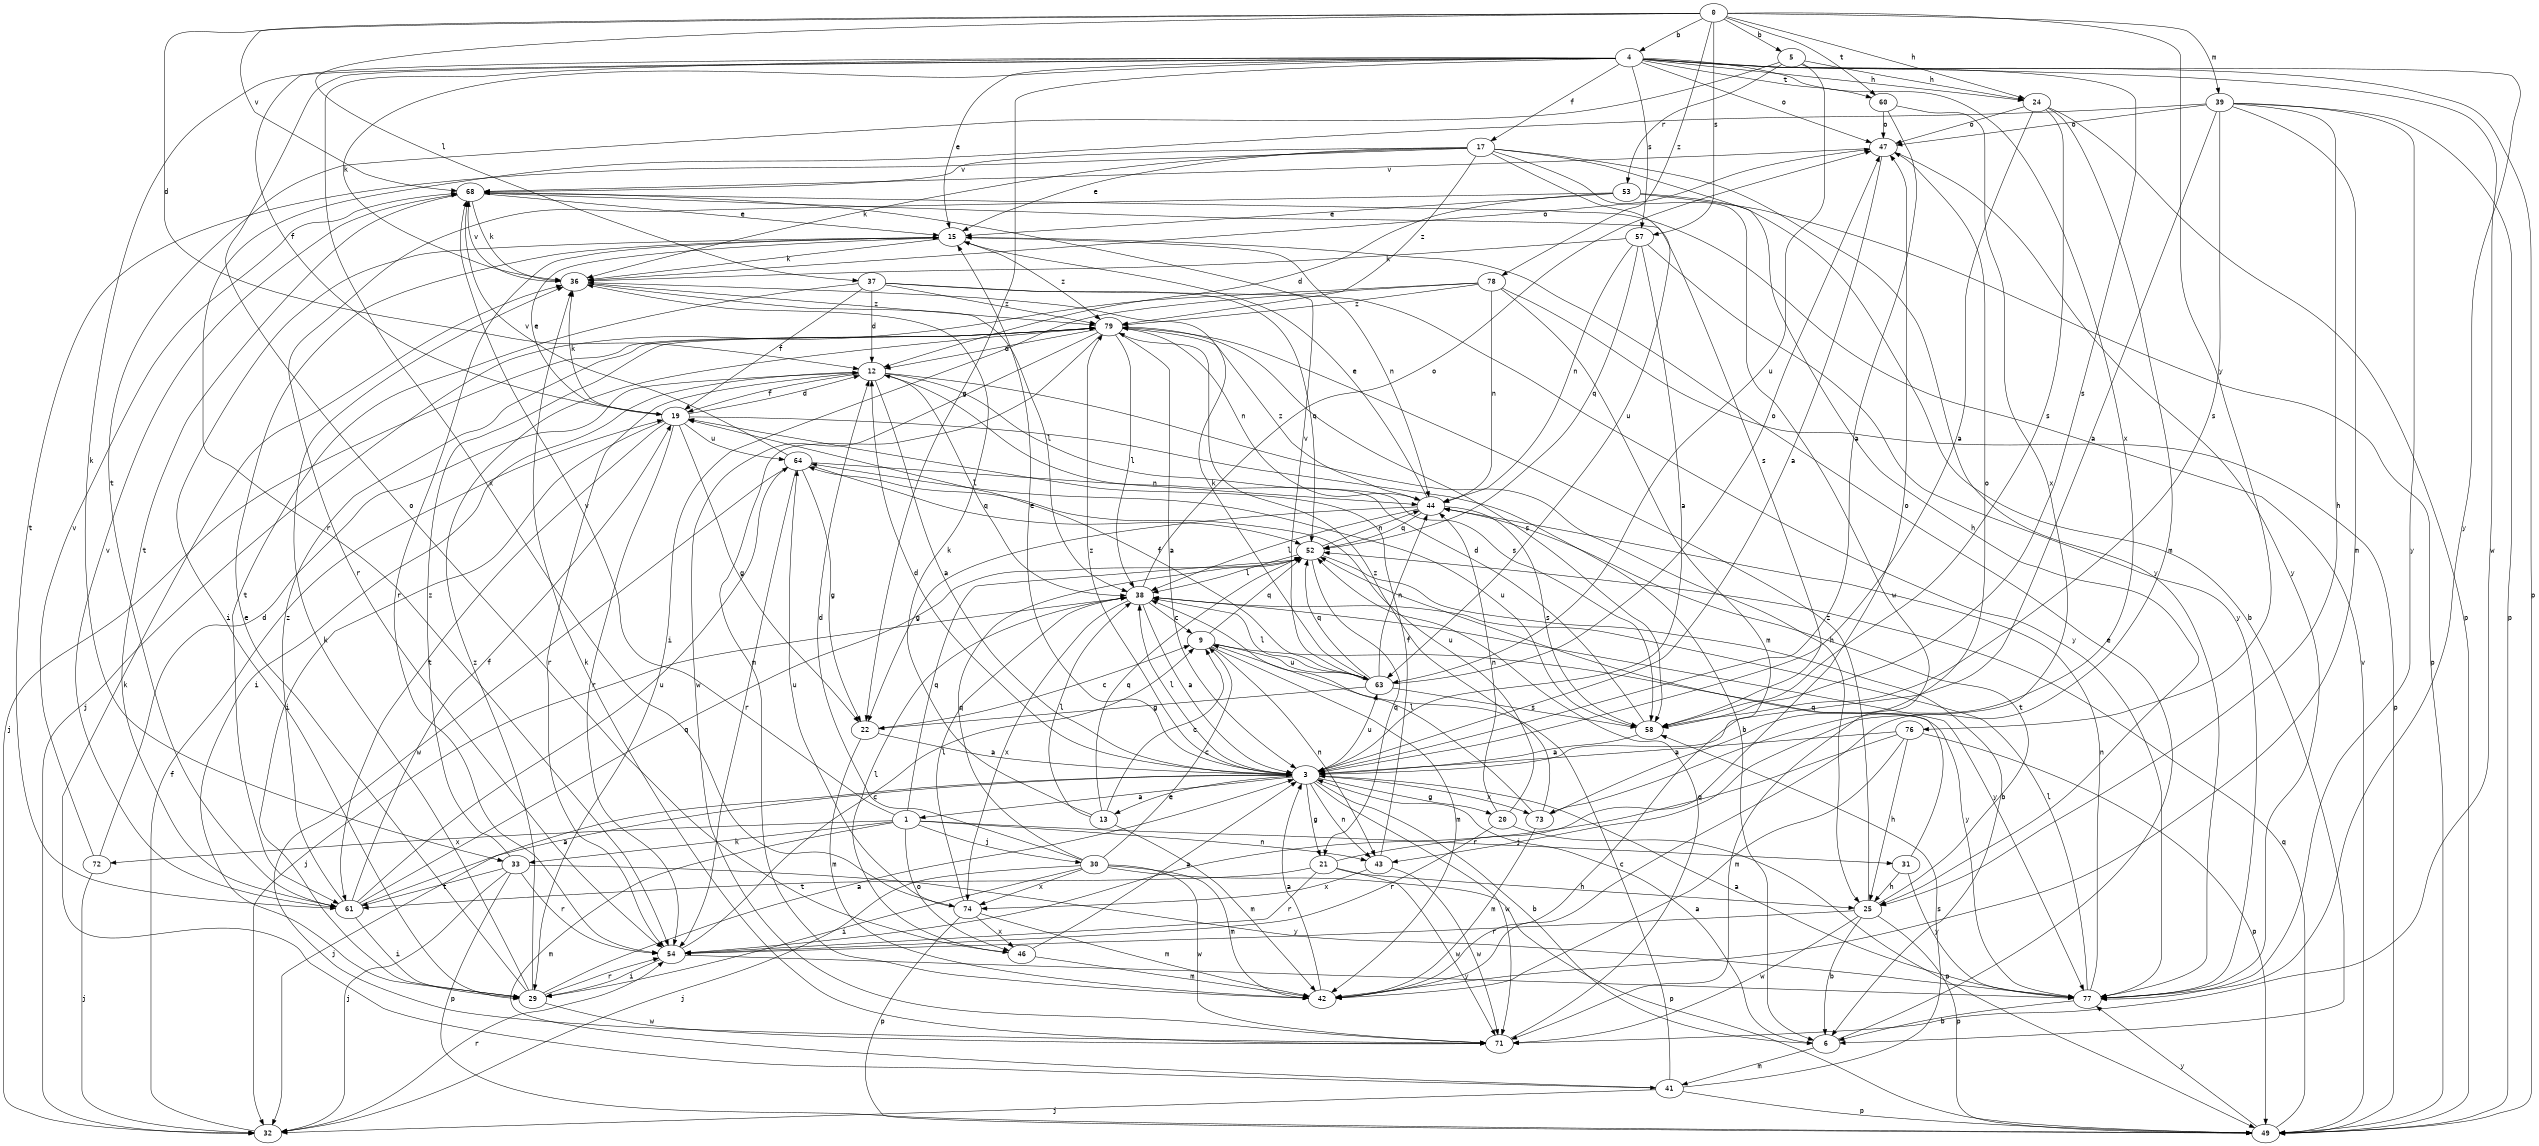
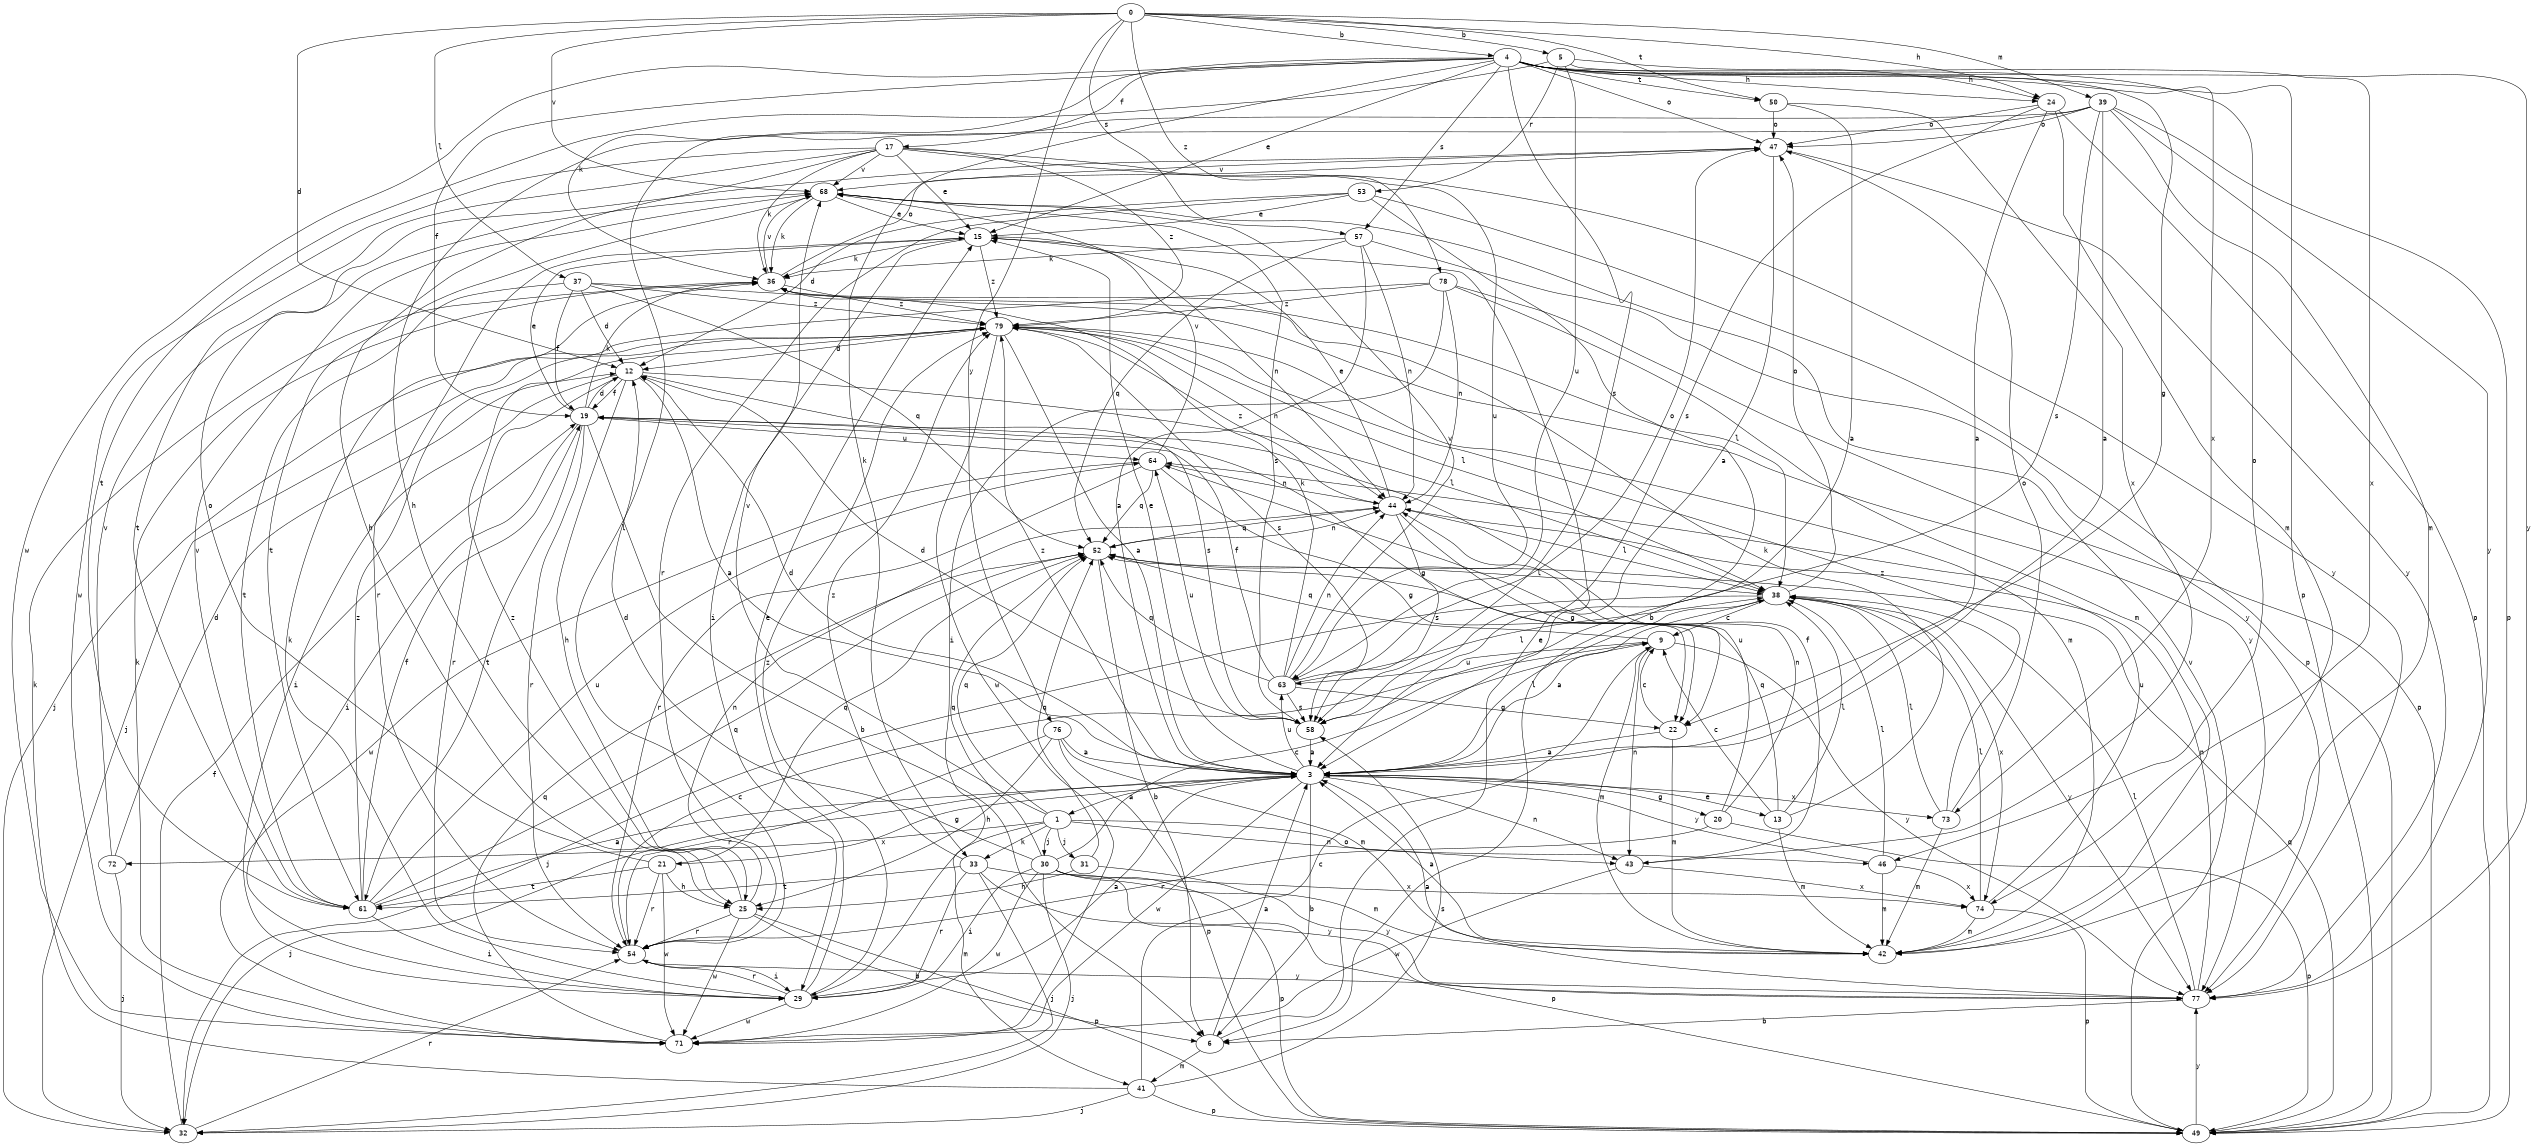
node "60": label "60" -> "50"
edge "39" -> "54": label "r" -> "l"
edge "52" -> "21": reversed
edge "25" -> "44": label "t" -> "n"
edge "46" -> "3": label "a" -> "y"
edge "33" -> "54": now "33" -> "29"
edge "74" -> "46": reversed
